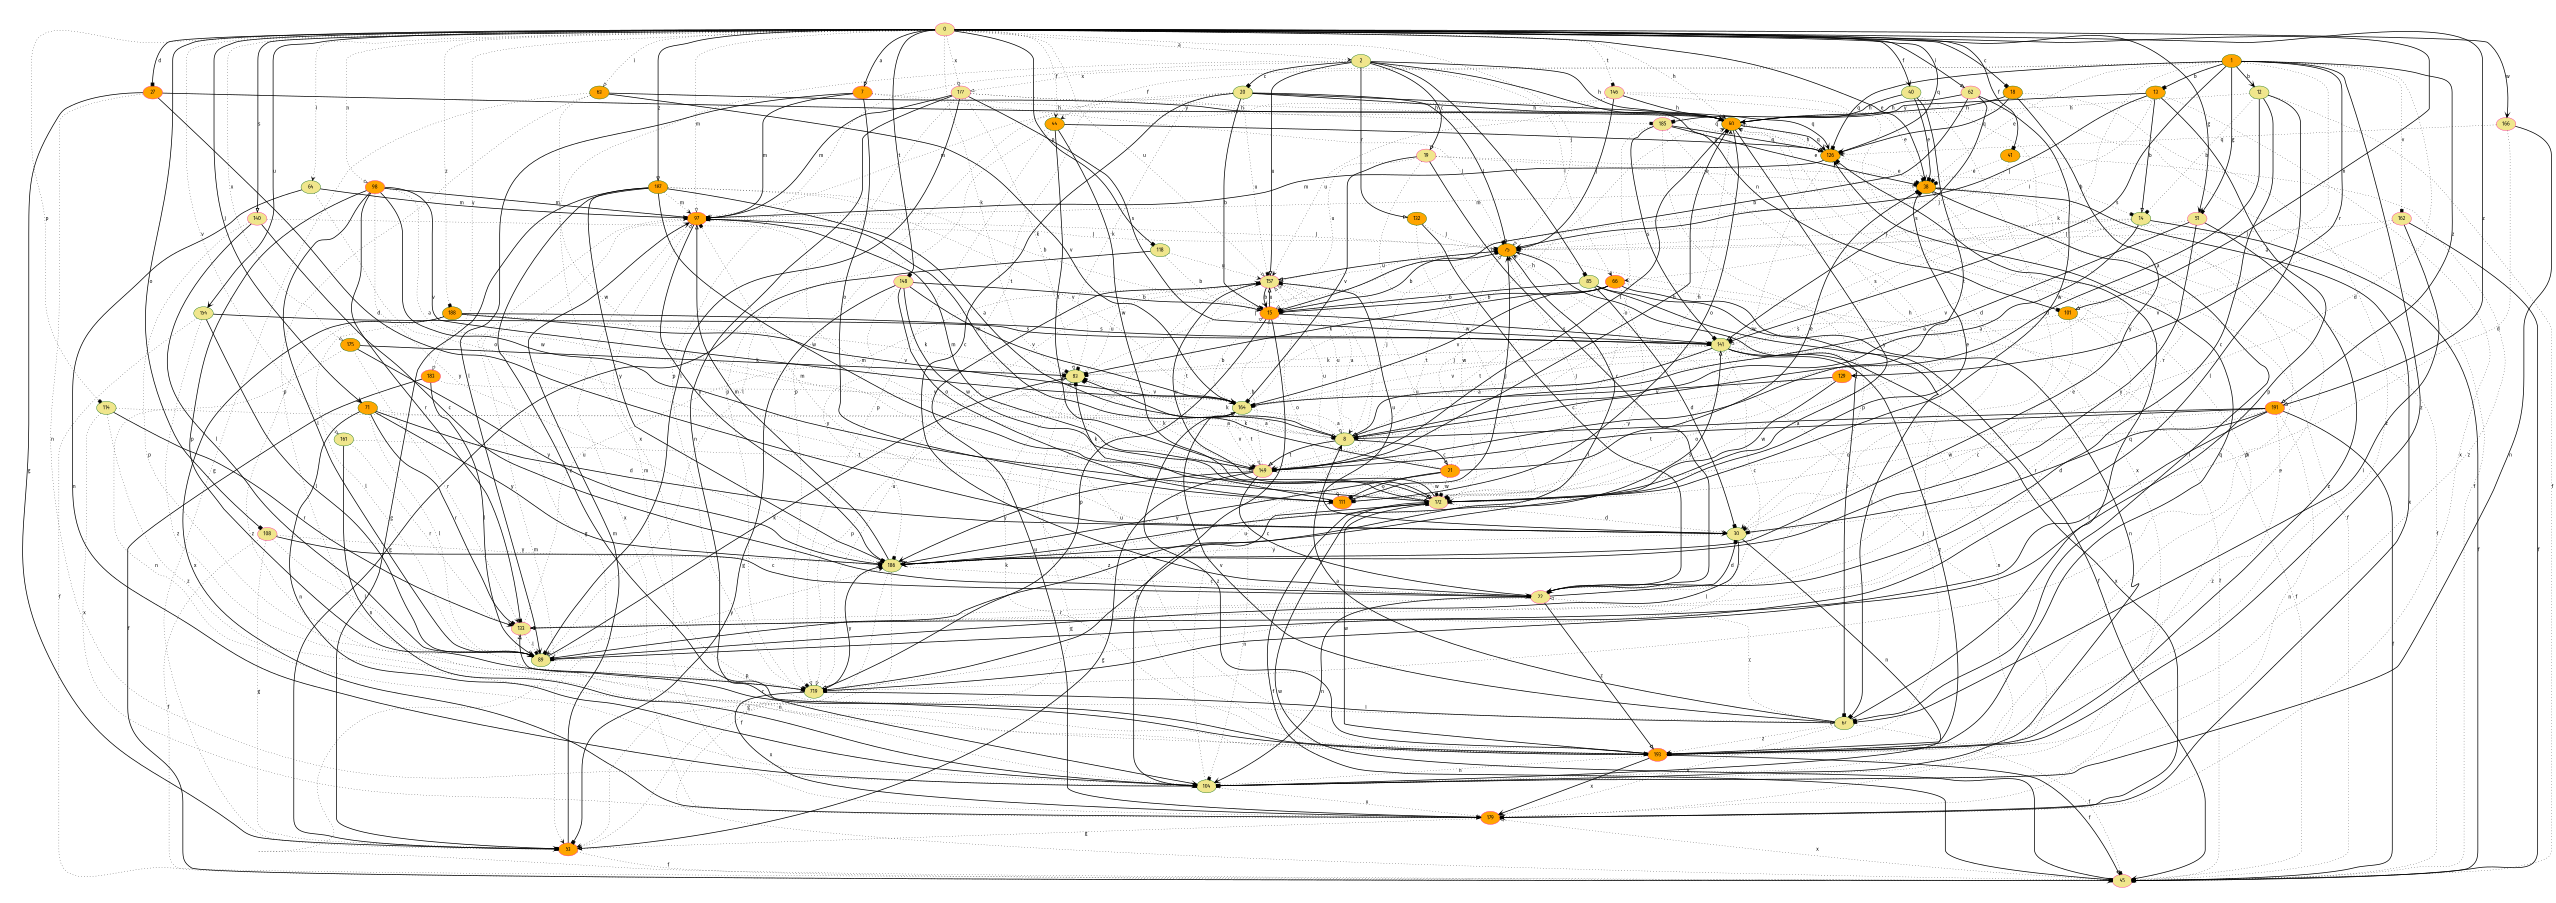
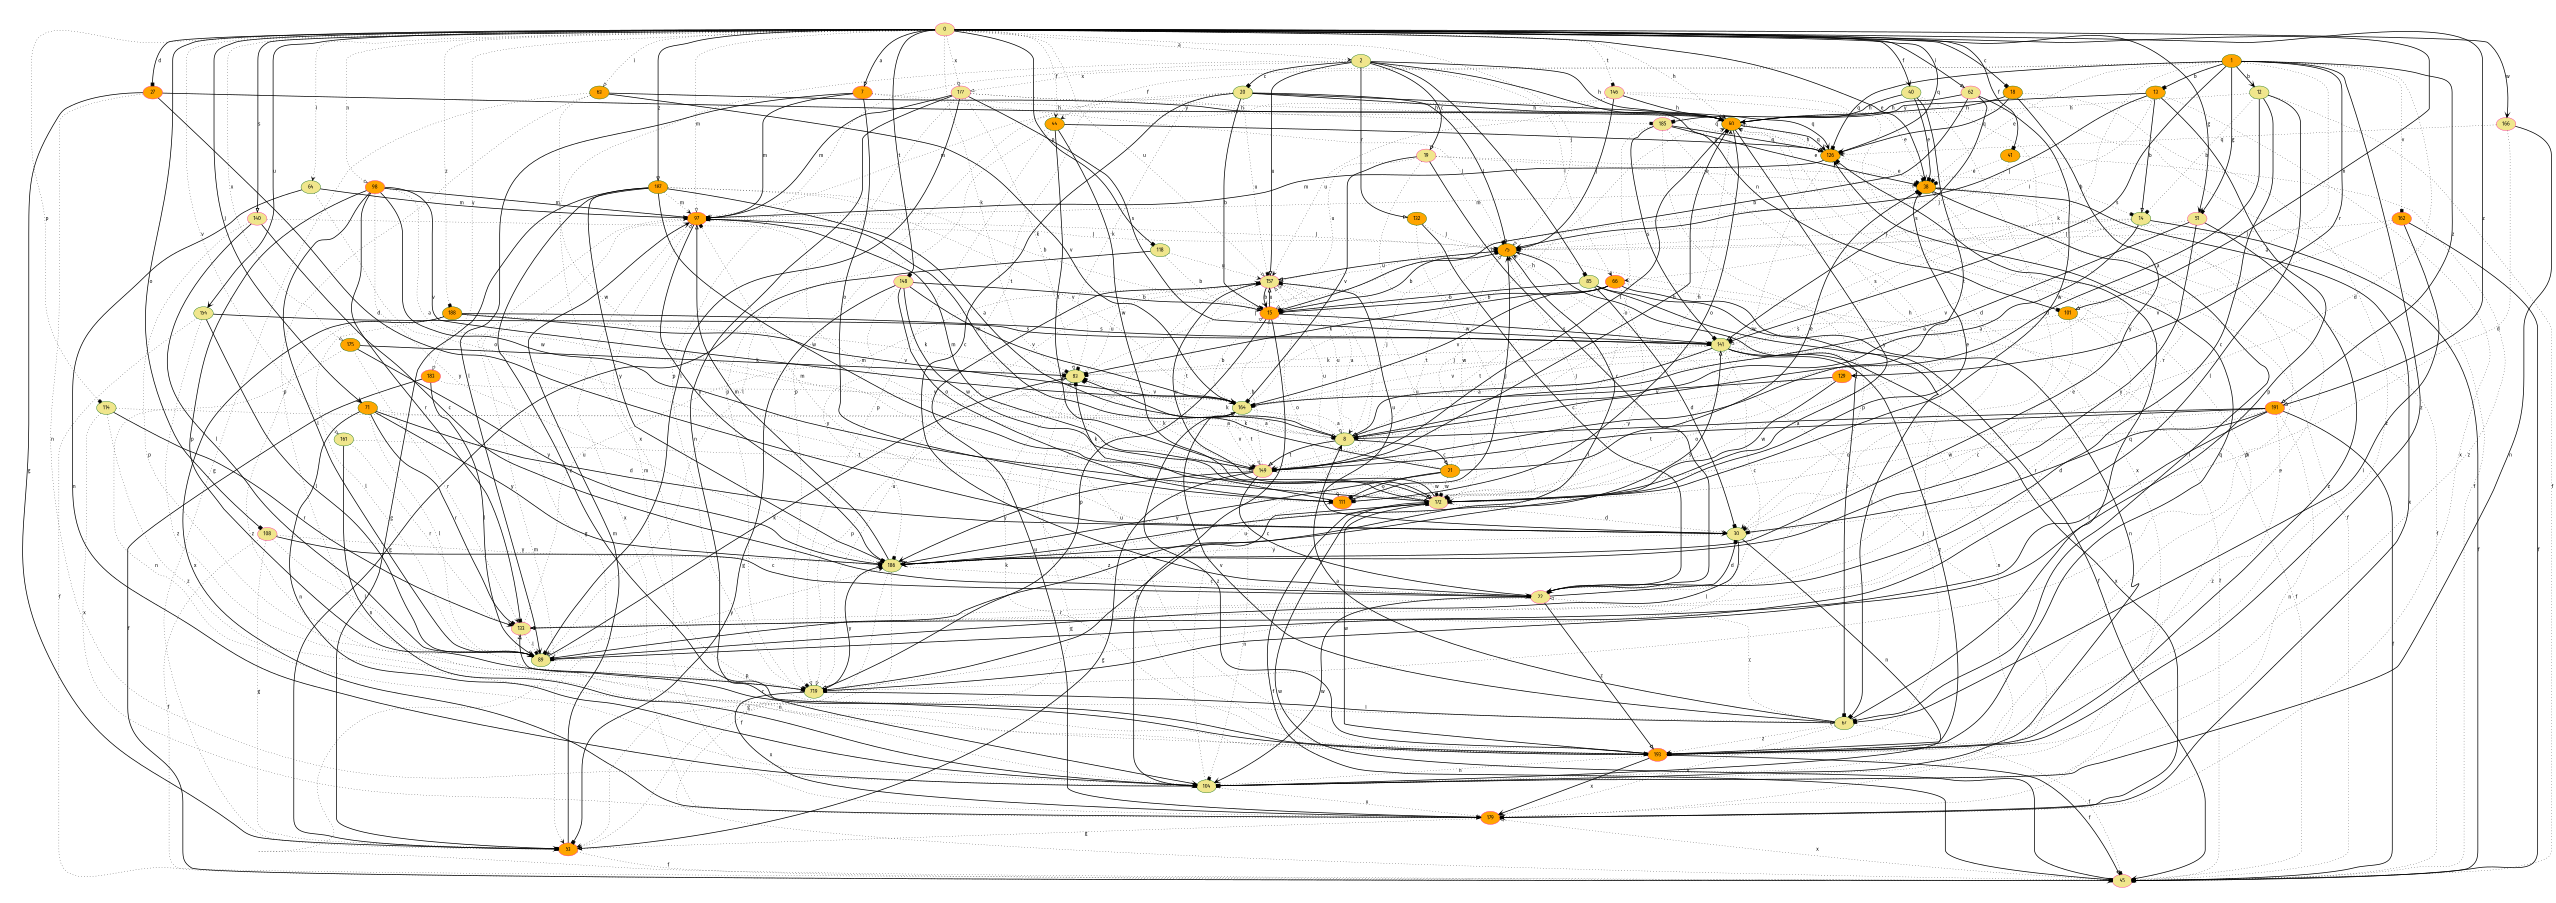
node "162": fillcolor khaki -> orange
node "21": color deeppink -> darkgreen
edge "22" -> "104": label "n" -> "w"
